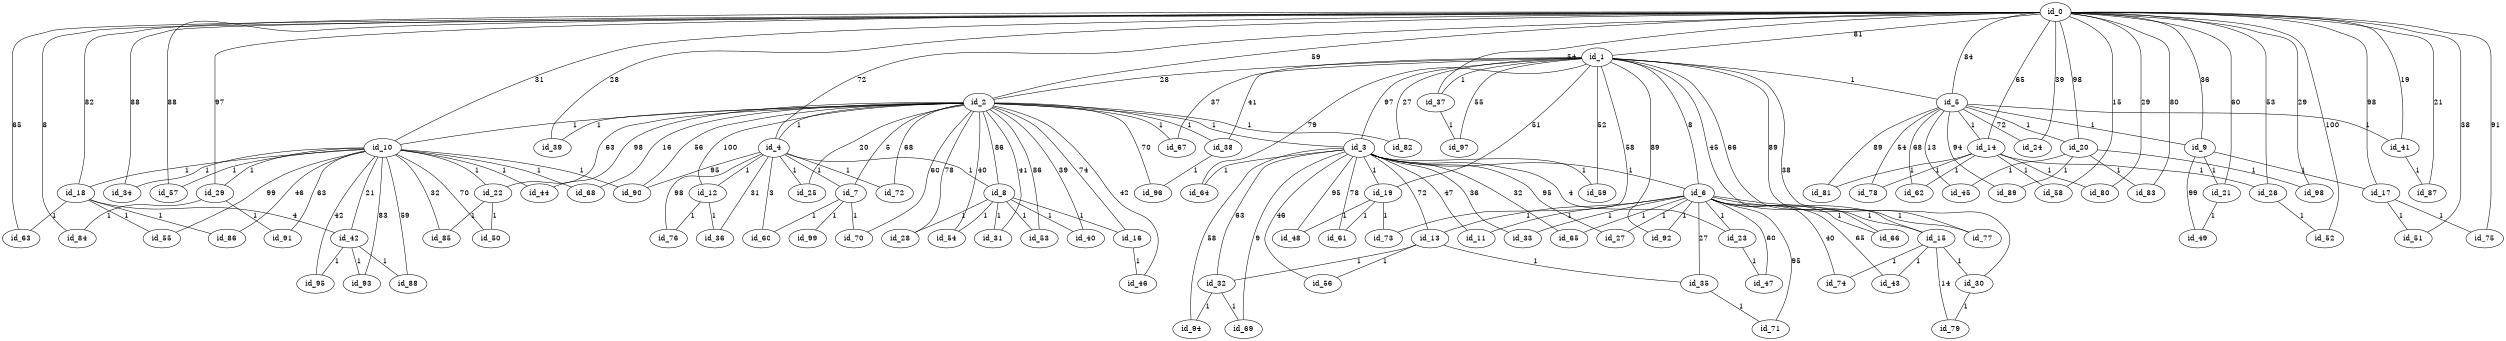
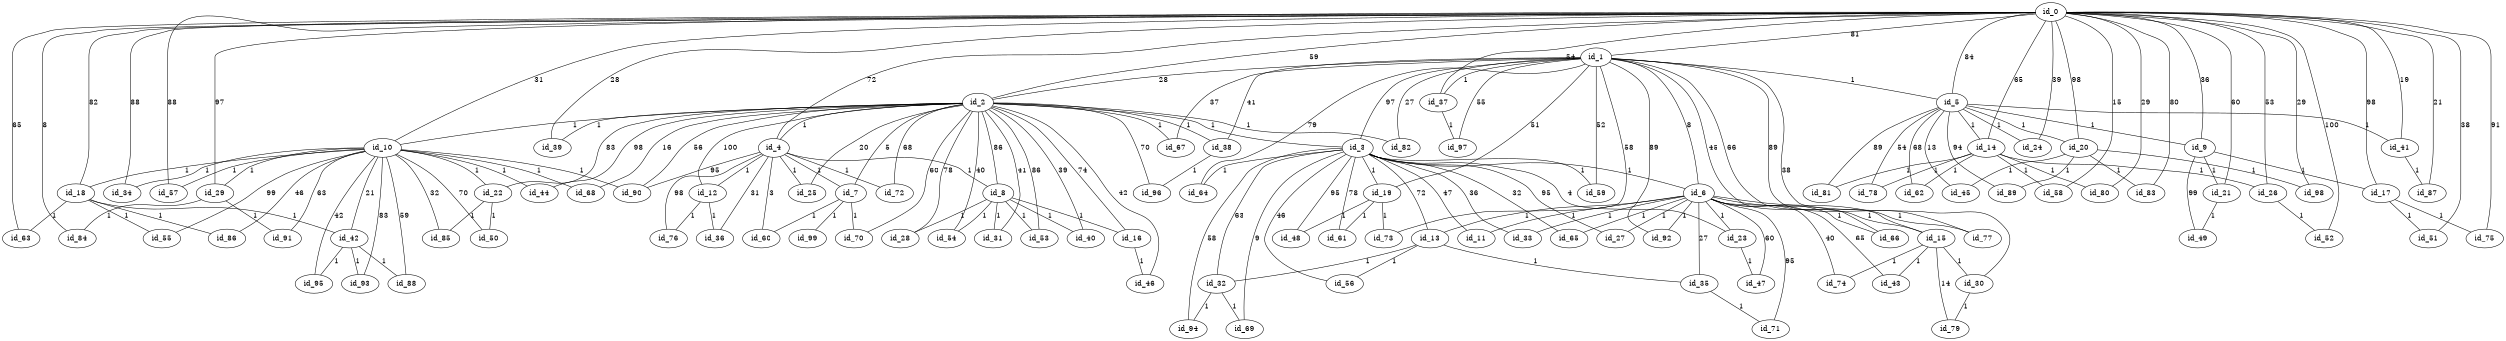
edge "id_5" -- "id_24": label "72" -> "1"
edge "id_2" -- "id_22": label "63" -> "83"
edge "id_18" -- "id_42": label "4" -> "1"
